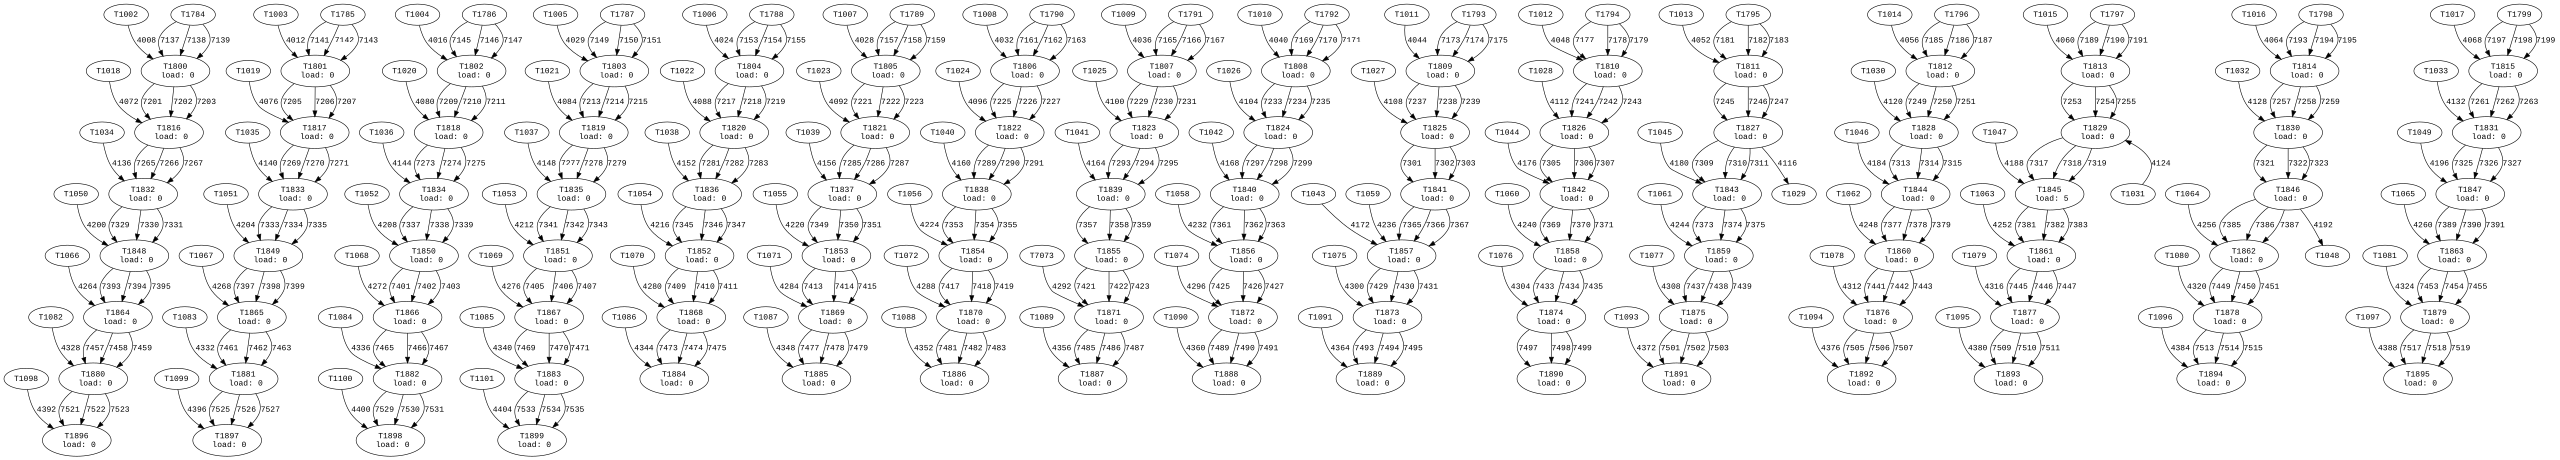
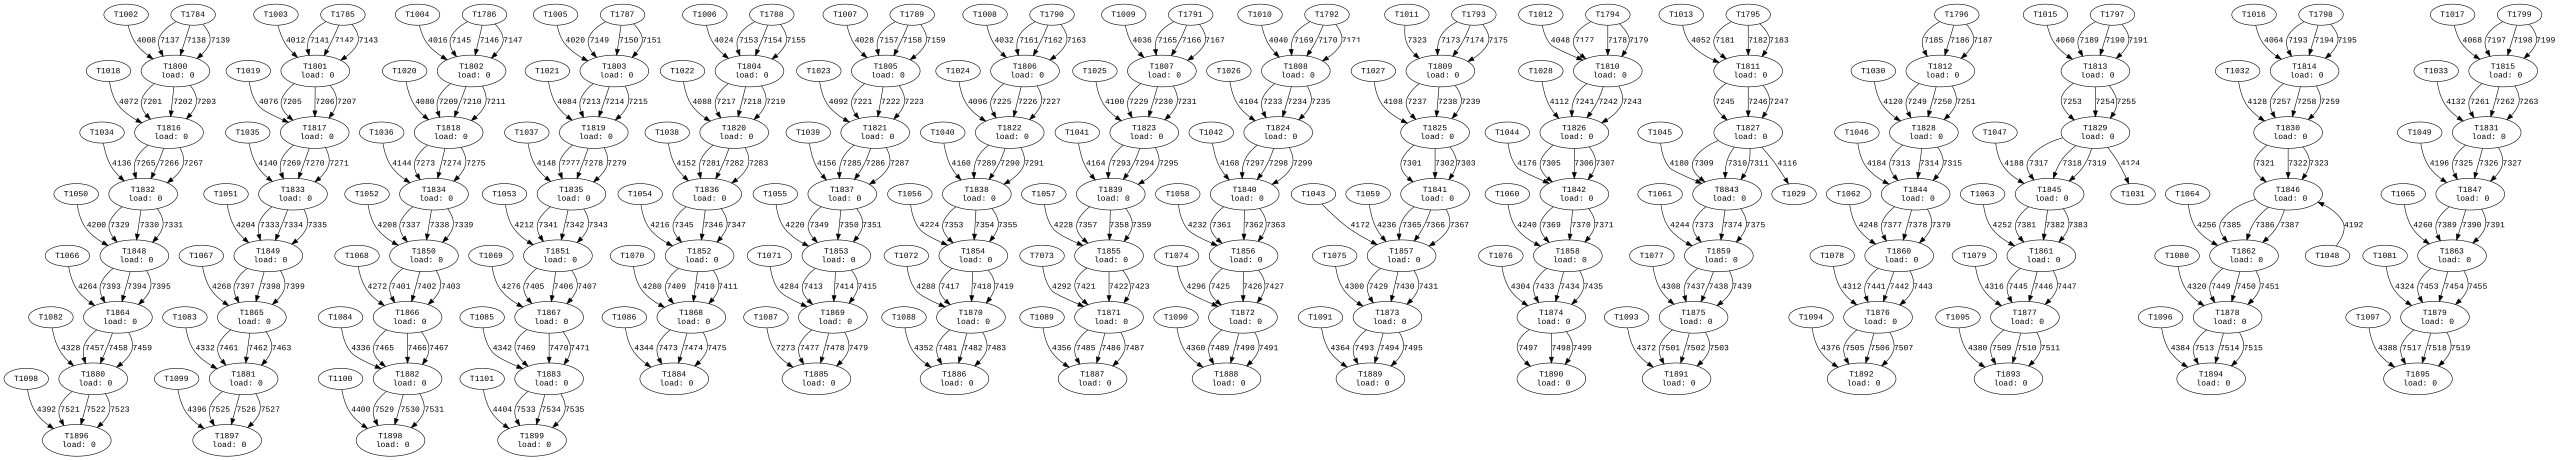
node "T1014": removed
edge "T1005" -> "T1803 load: 0": label "4029" -> "4020"
edge "T1011" -> "T1809 load: 0": label "4044" -> "7323"
edge "T1031" -> "T1829 load: 0": reversed
node "T1057": added
node "T1843 load: 0": label "T1843 load: 0" -> "T8843 load: 0"
node "T1845 load: 5": label "T1845 load: 5" -> "T1845 load: 0"
edge "T1846 load: 0" -> "T1048": reversed
edge "T1085" -> "T1883 load: 0": label "4340" -> "4342"
edge "T1087" -> "T1885 load: 0": label "4348" -> "7273"
